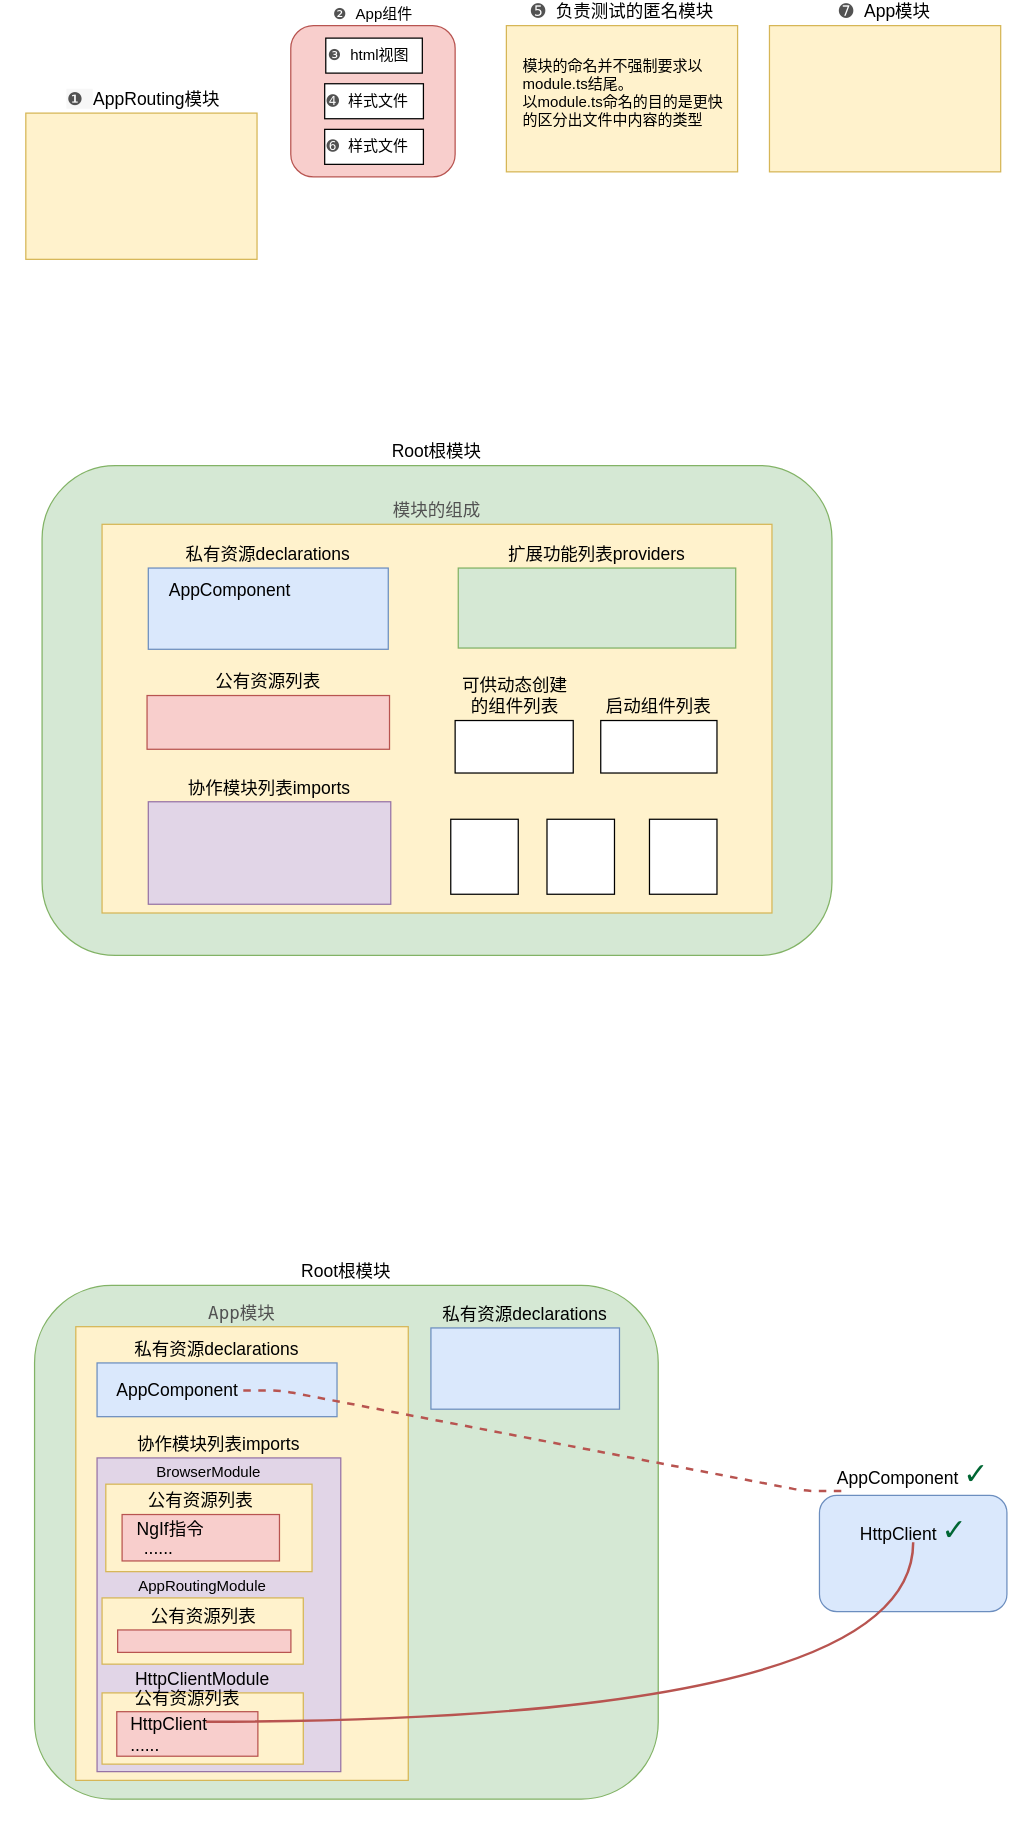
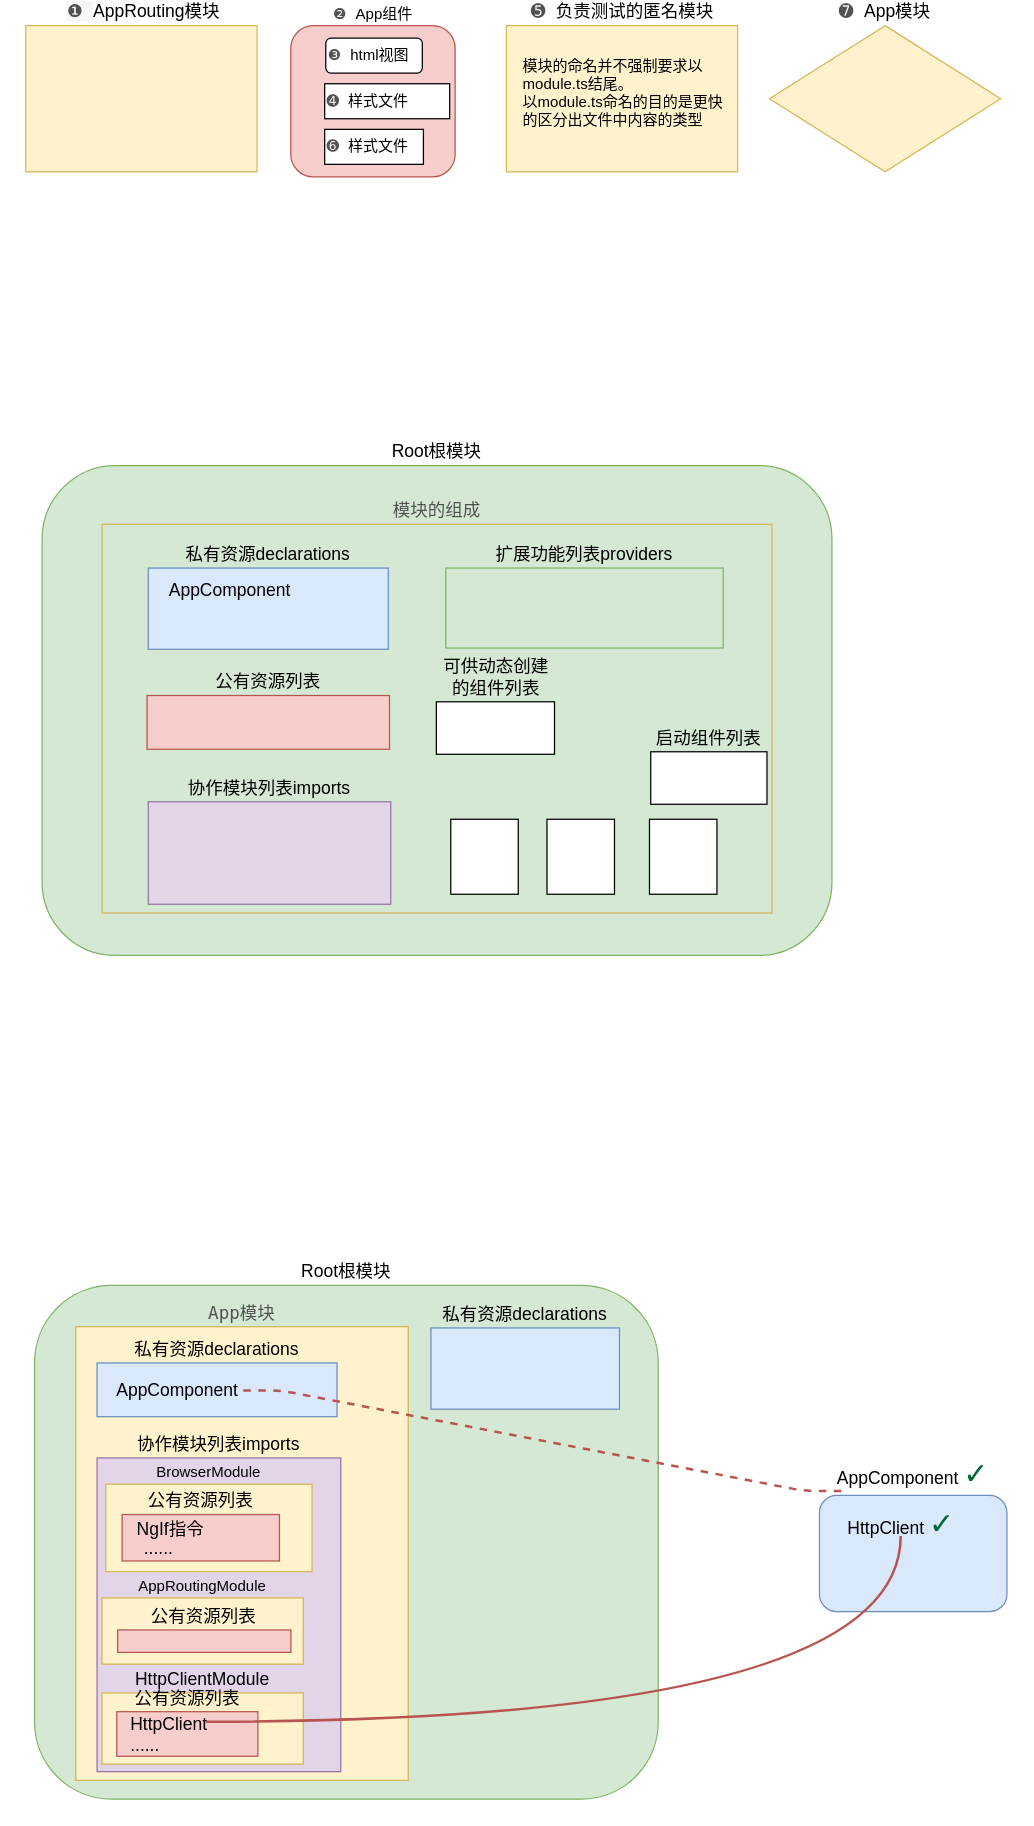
node "❸ html视图": shape rectangle -> rounded rectangle
node "➐ App模块": shape rectangle -> diamond
node "➍ 样式文件": size 99x35 -> 125x35
node "❶ AppRouting模块": moved (141, 186) -> (141, 99)
node "扩展功能列表providers": moved (597, 608) -> (584, 608)
node "模块的组成": fillcolor #fff2cc -> #d5e8d4
node "可供动态创建的组件列表": moved (514, 747) -> (495, 728)
node "启动组件列表": moved (659, 747) -> (709, 778)
node "HttpClient ✓": moved (913, 1530) -> (901, 1524)
